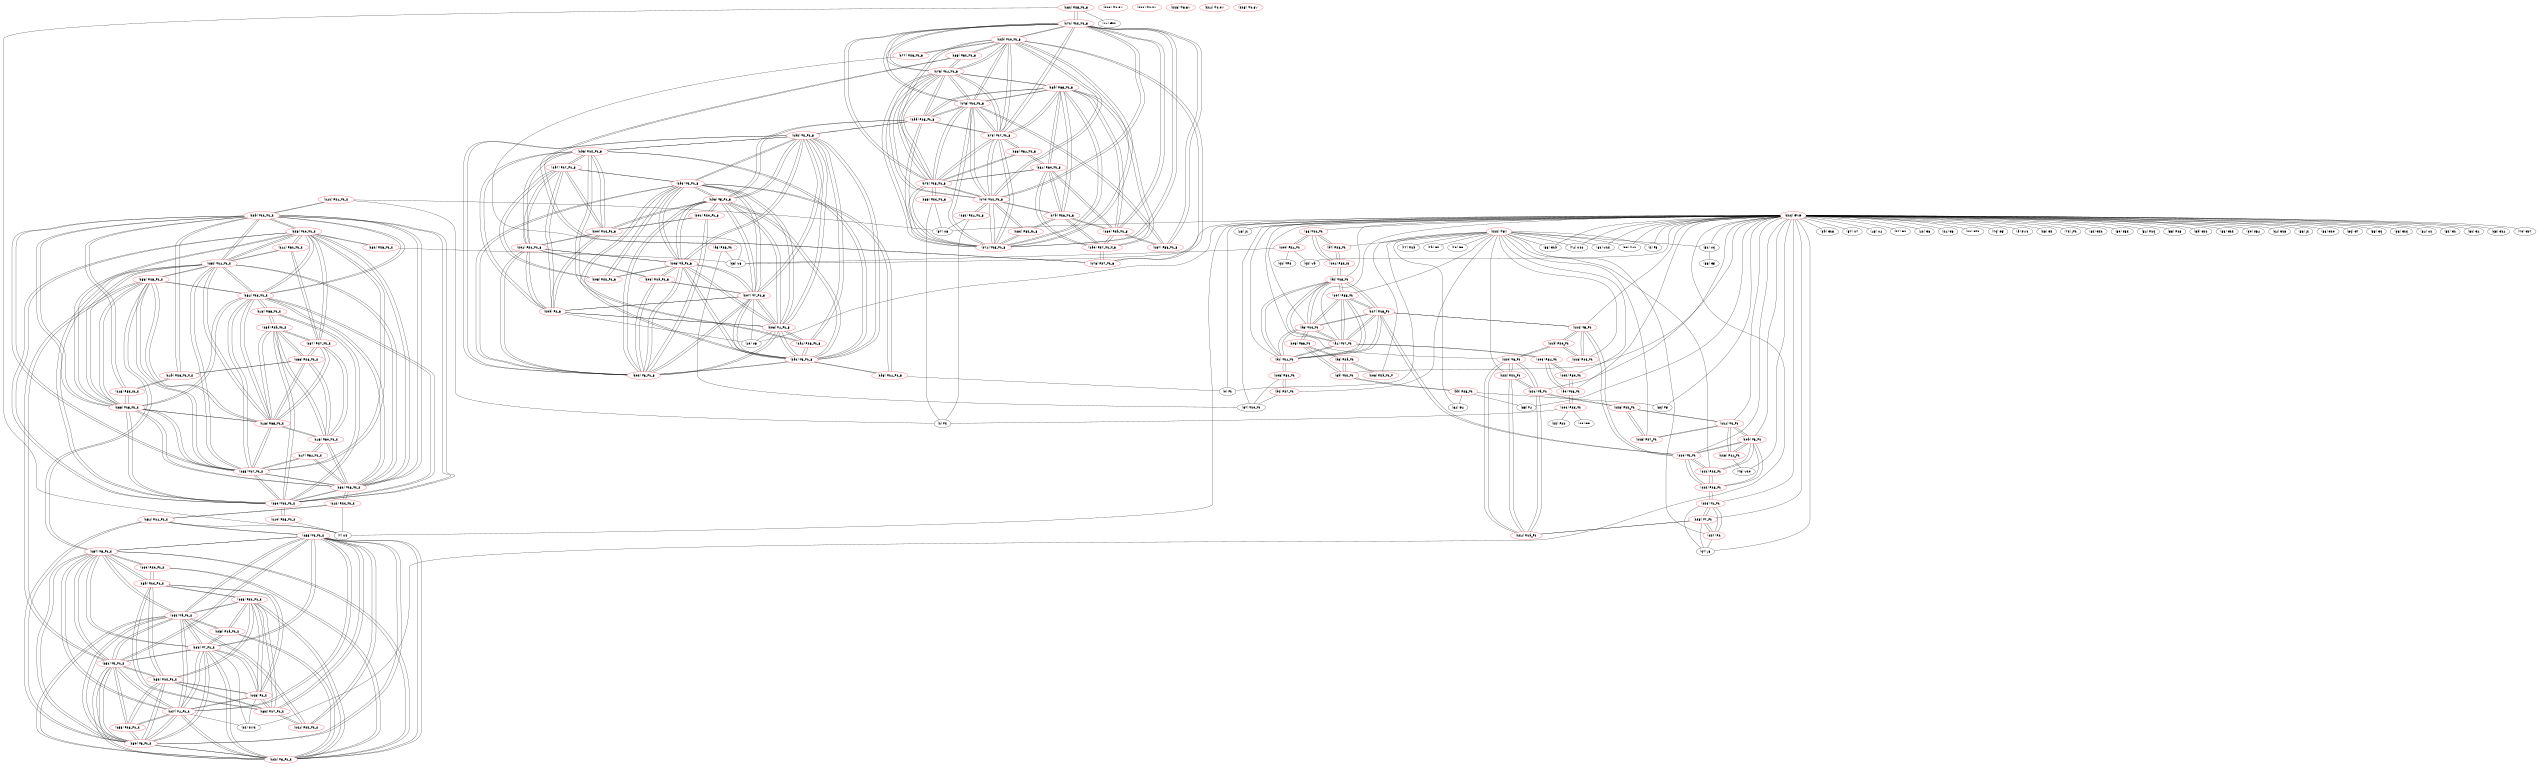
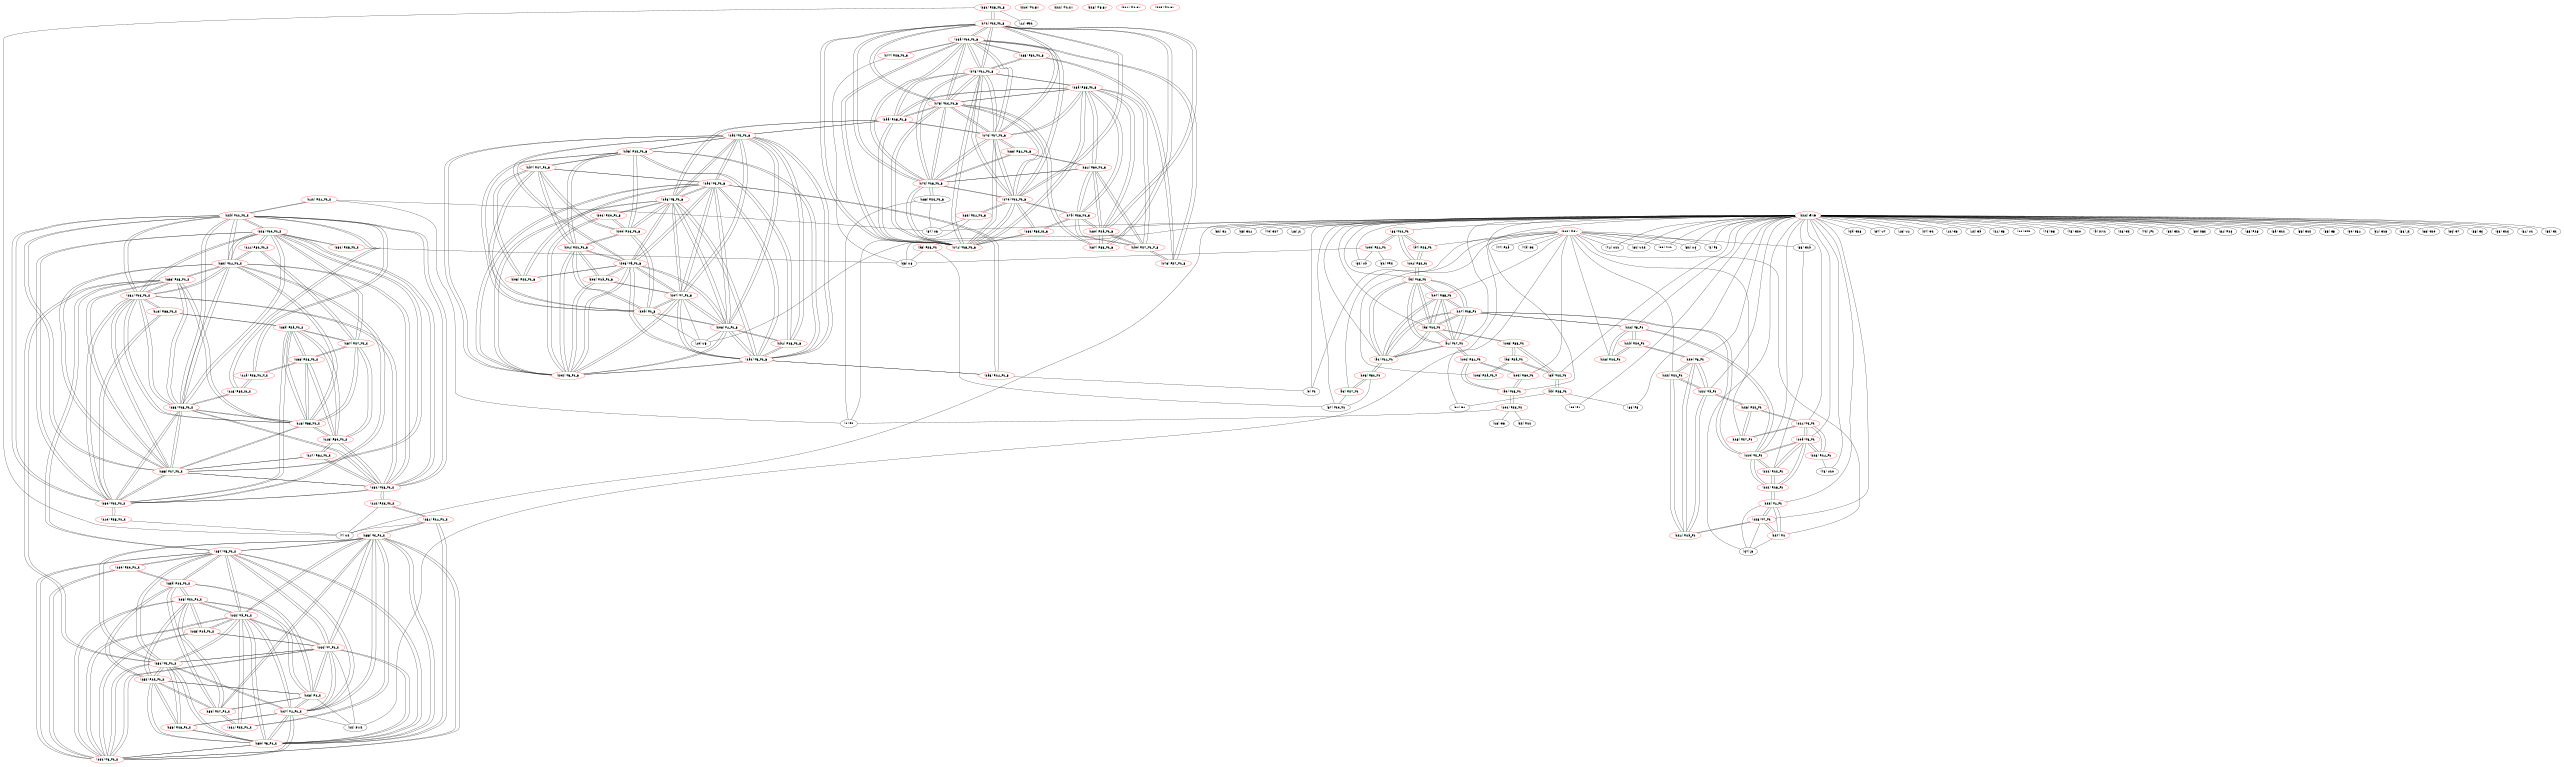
node "(183) R26_T1_3": color red -> black
node "(42) C9": added
node "(75) C20": added
node "(78) D3": removed
edge "(51) U6" -- "(33) C5": now "(216) GND" -- "(33) C5"
edge "(212) +5V" -- "(111) R12_P1": now "(83) C19" -- "(111) R12_P1"
